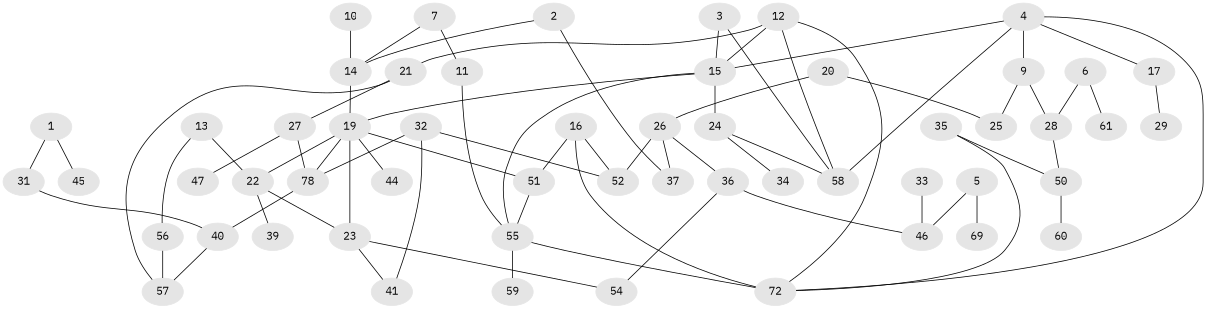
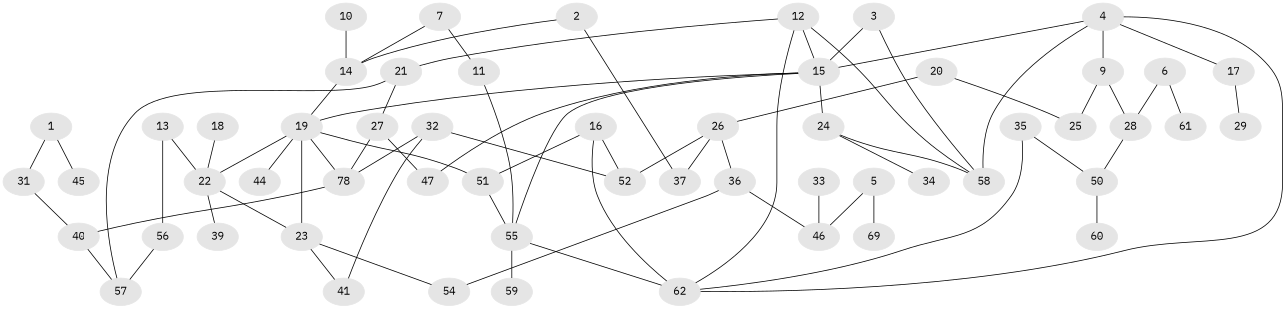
edge "15" -- "47": added
node "18": added
node "72": label "72" -> "62"
